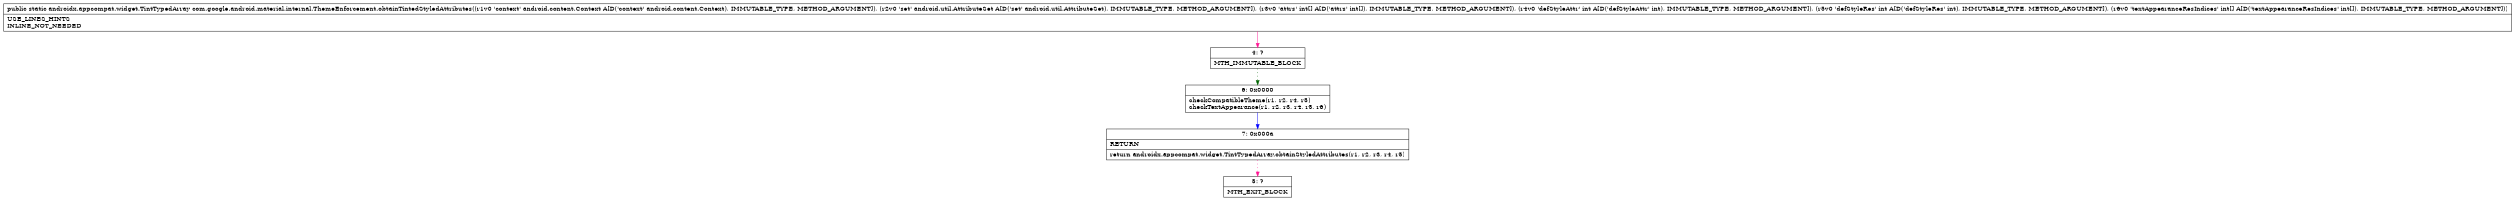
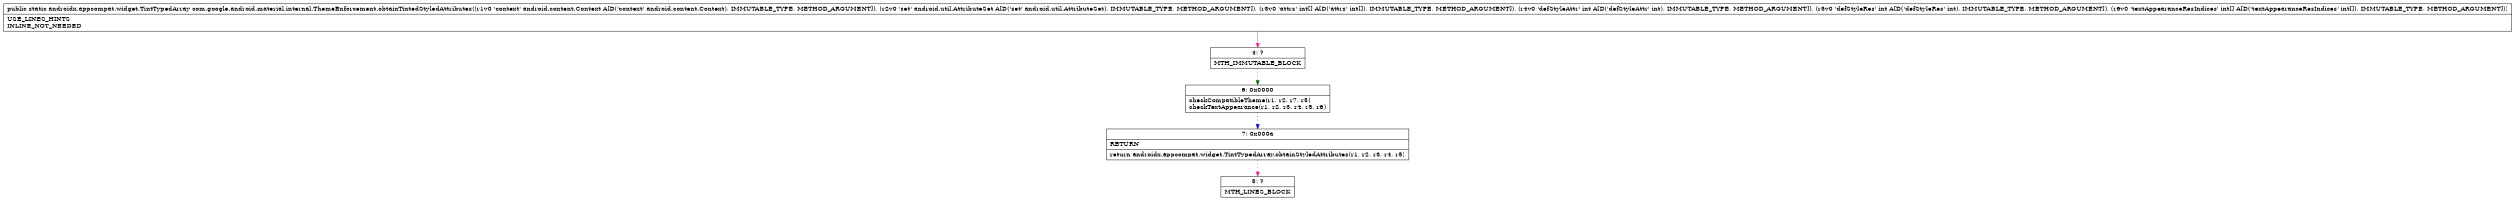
node "6: 0x0000": text "checkCompatibleTheme(r1, r2, r4, r5)" -> "checkCompatibleTheme(r1, r2, r7, r5)"
edge "6: 0x0000" -> "7: 0x000a": style solid -> dotted
node "5: ?": text "MTH_EXIT_BLOCK" -> "MTH_LINES_BLOCK"
